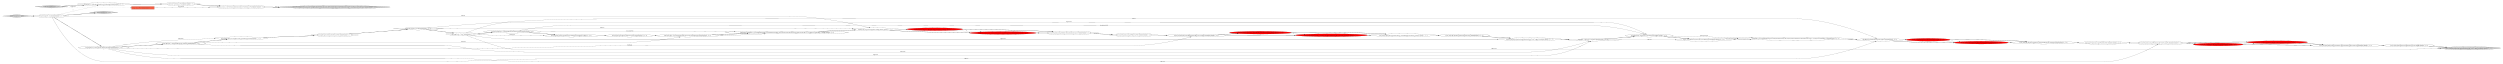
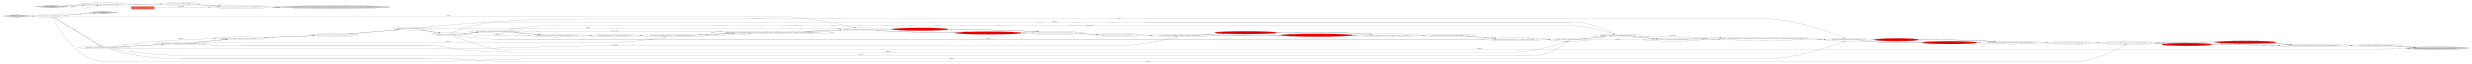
node "FileSystem targetFs = mock()@@@8@@@['1', '1', '0']": shape diamond -> ellipse
node "originPath = originFsUri + originPath@@@24@@@['1', '1', '0']": shape diamond -> ellipse
